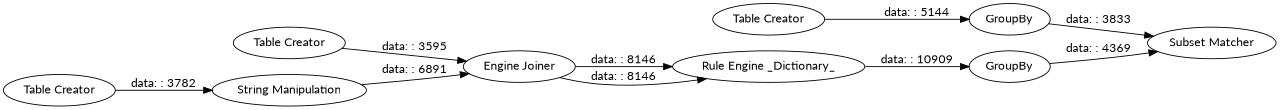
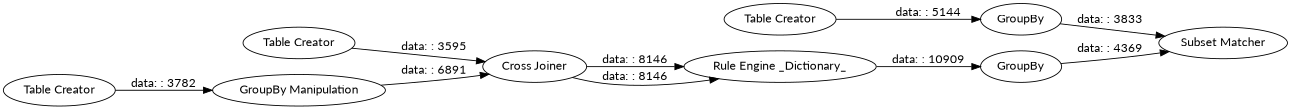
node "Engine Joiner": label "Engine Joiner" -> "Cross Joiner"
node "String Manipulation": label "String Manipulation" -> "GroupBy Manipulation"
